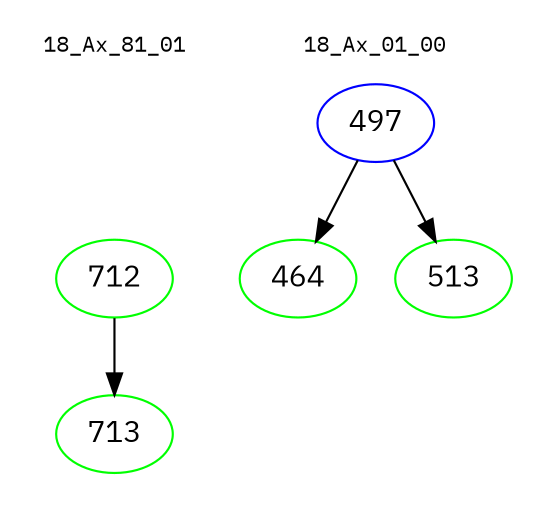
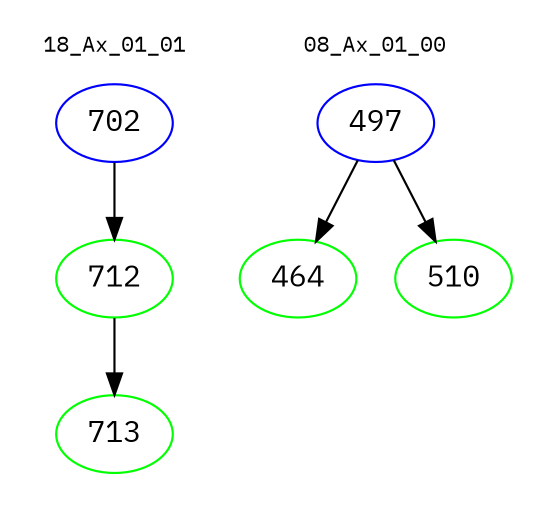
cluster "18_Ax_81_01": label "18_Ax_81_01" -> "18_Ax_01_01"
cluster "18_Ax_01_00": label "18_Ax_01_00" -> "08_Ax_01_00"
node "702": added
node "513": label "513" -> "510"
